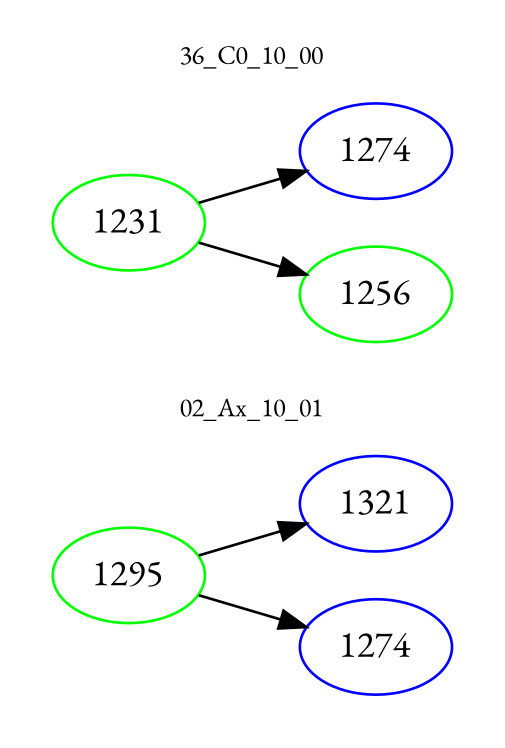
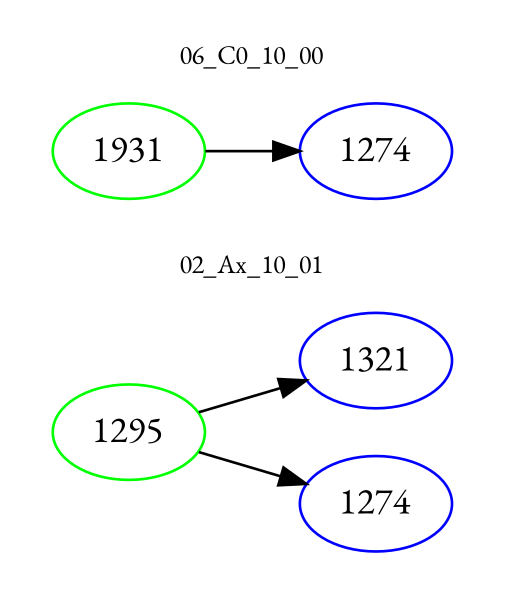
cluster "36_C0_10_00": label "36_C0_10_00" -> "06_C0_10_00"
node "1231": label "1231" -> "1931"
node "1256": removed
